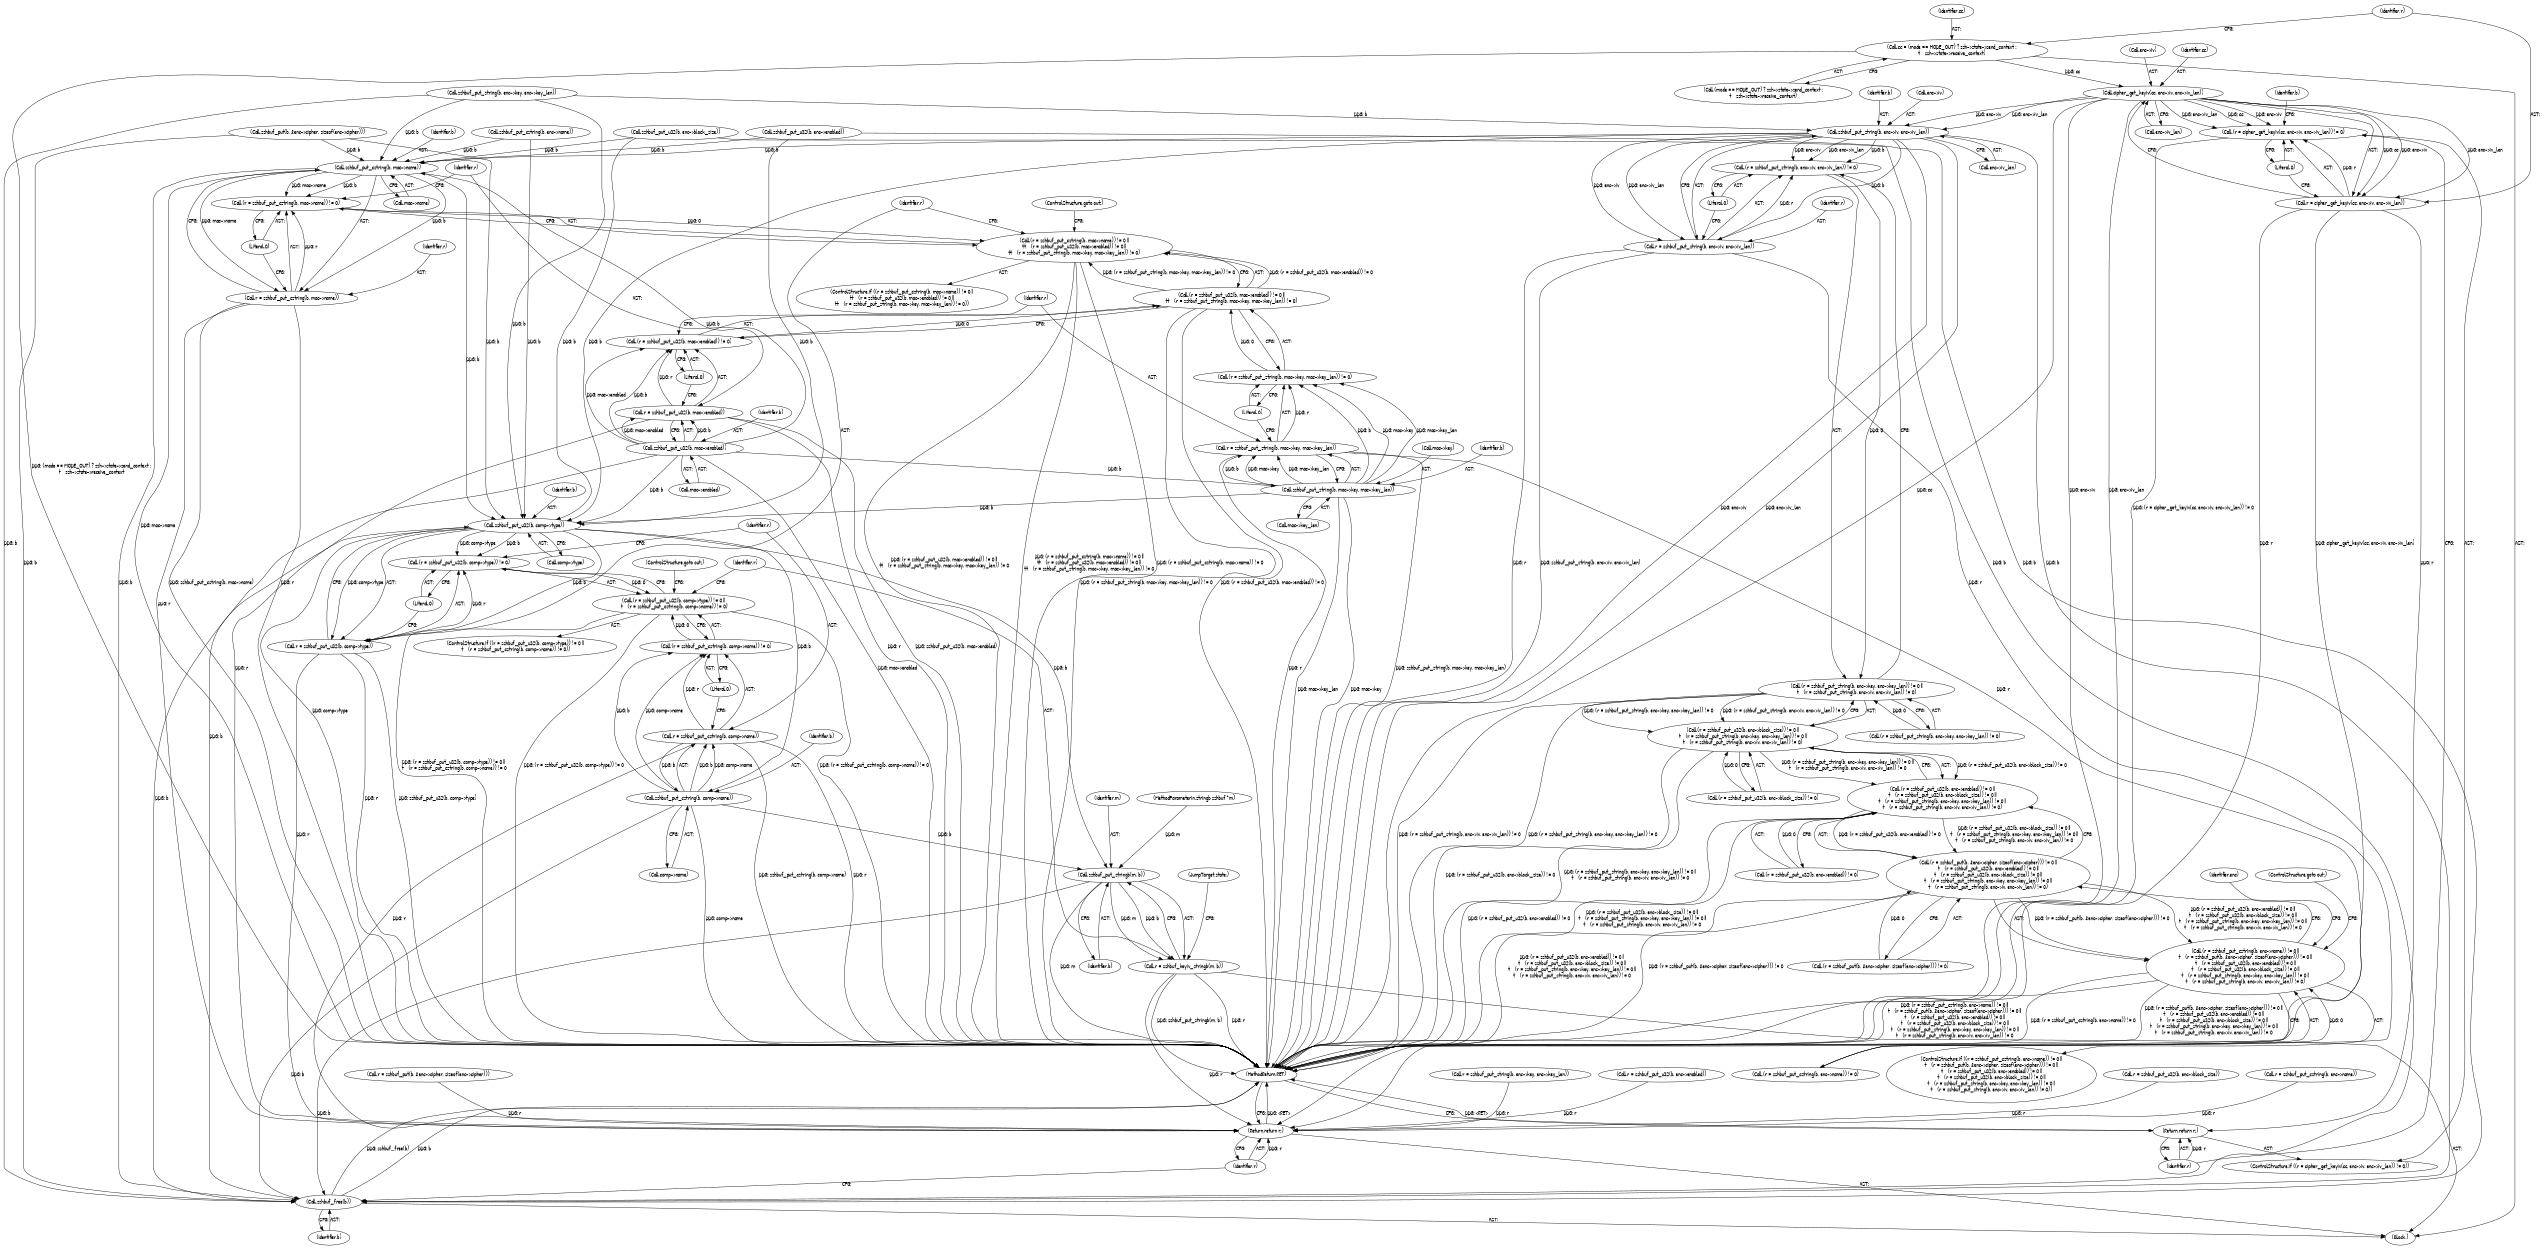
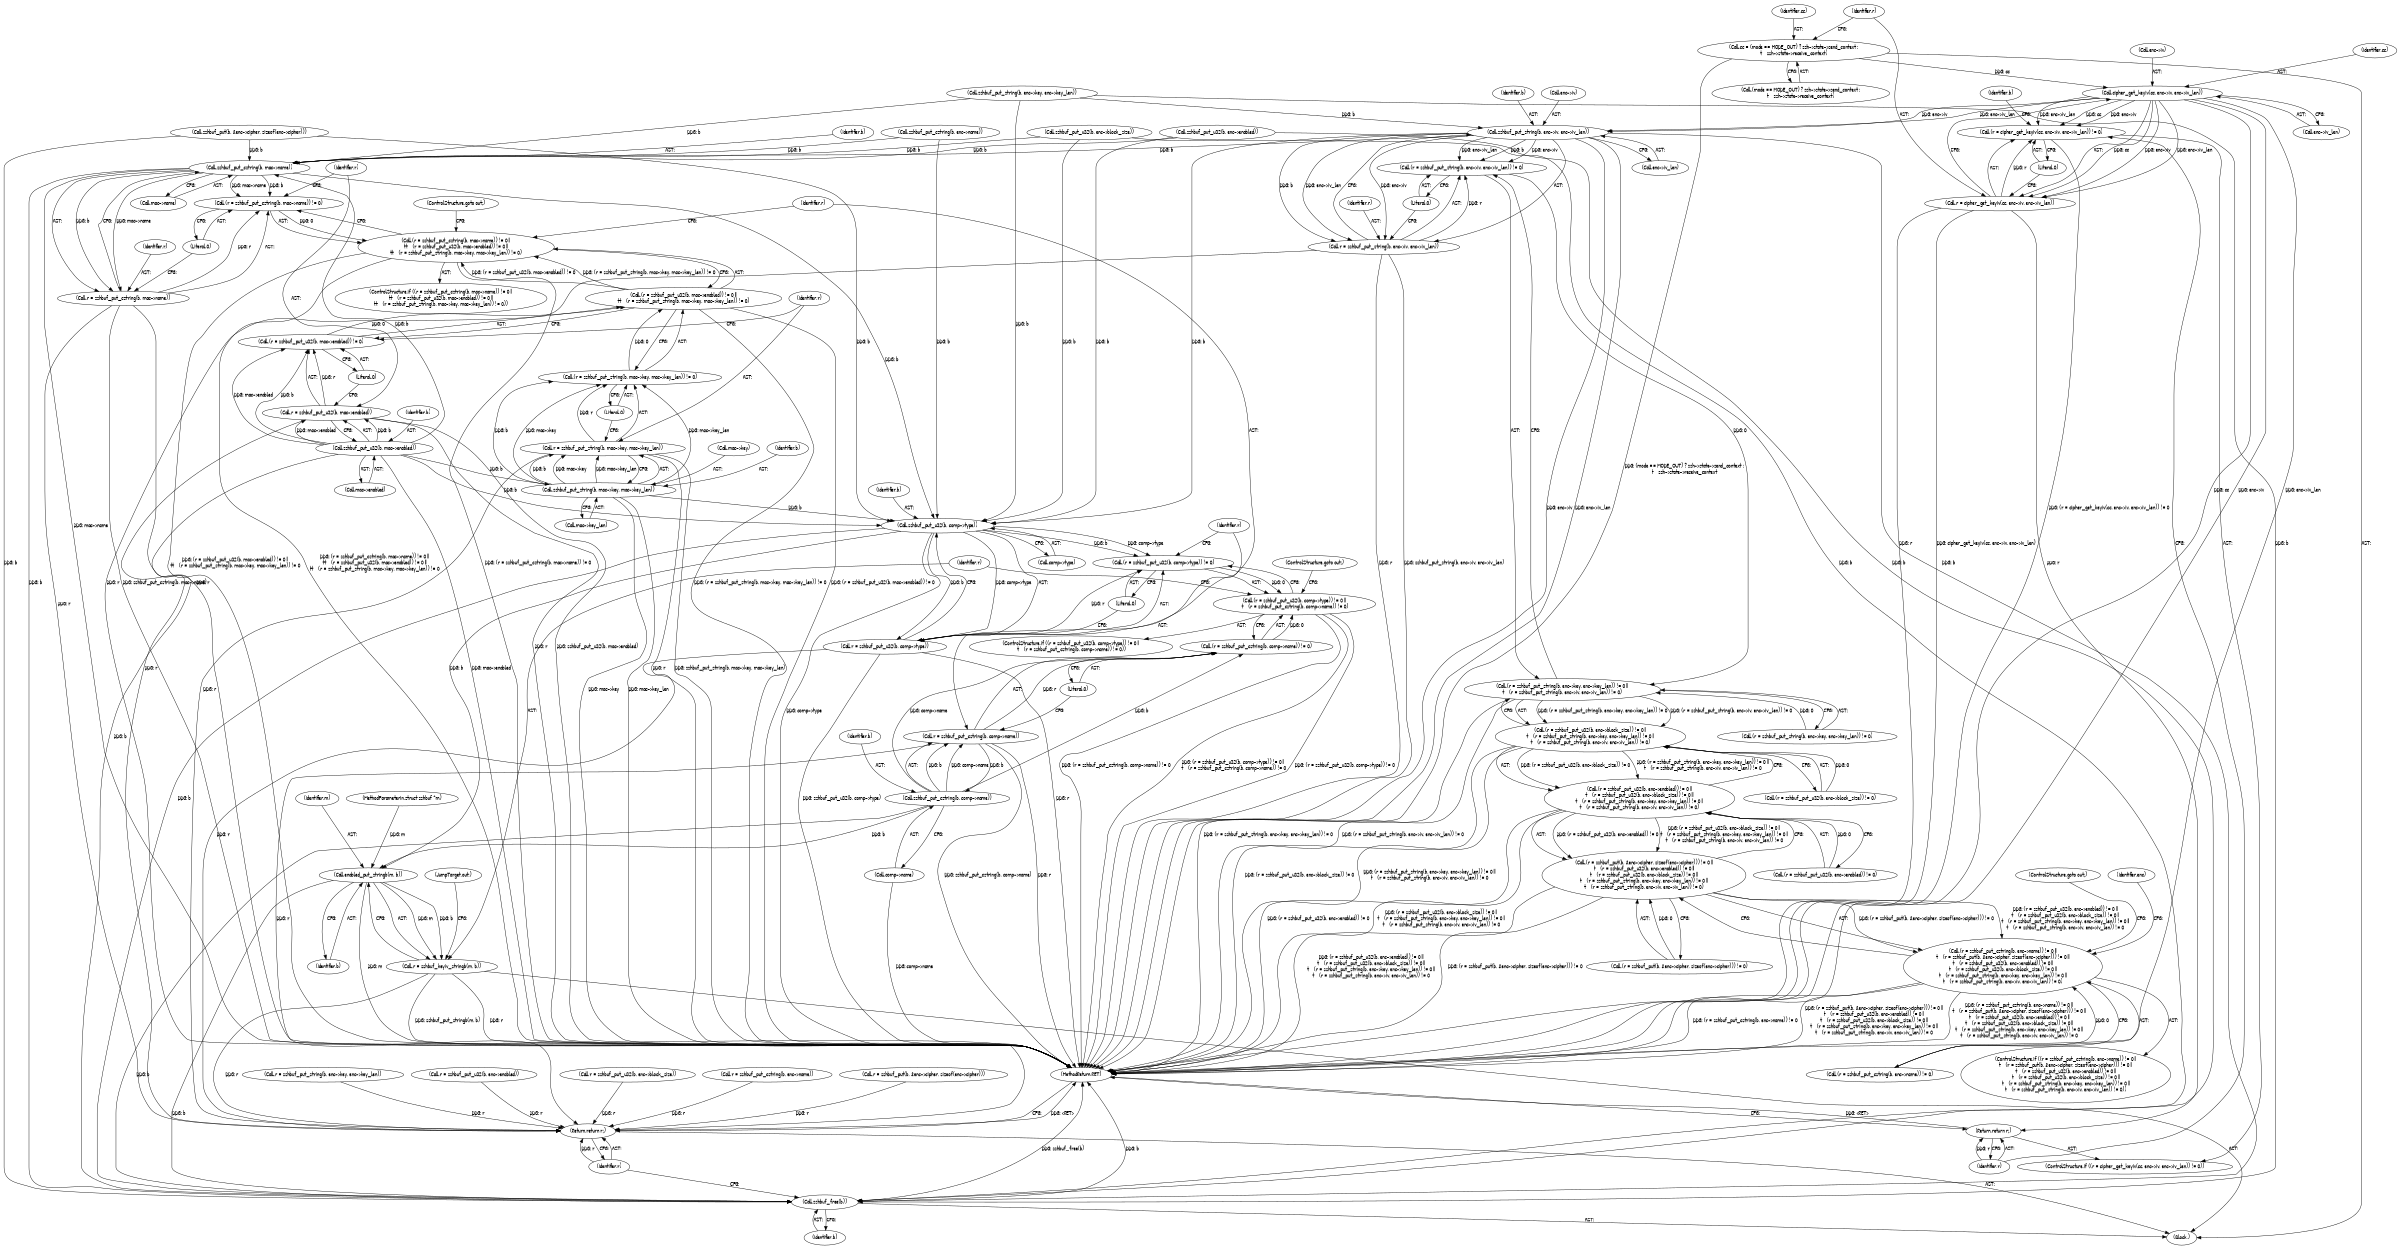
edge "(Call,sshbuf_put_u32(b, comp->type))" -> "(Call,sshbuf_put_cstring(b, comp->name))": removed, label "DDG: b"
node "(MethodParameterIn,stringb sshbuf *m)": label "(MethodParameterIn,stringb sshbuf *m)" -> "(MethodParameterIn,struct sshbuf *m)"
node "(Call,sshbuf_put_stringb(m, b))": label "(Call,sshbuf_put_stringb(m, b))" -> "(Call,enabled_put_stringb(m, b))"
node "(JumpTarget,state:)": label "(JumpTarget,state:)" -> "(JumpTarget,out:)"
edge "(Call,sshbuf_put_cstring(b, comp->name))" -> "(MethodReturn,RET)": now "(Call,comp->name)" -> "(MethodReturn,RET)"
